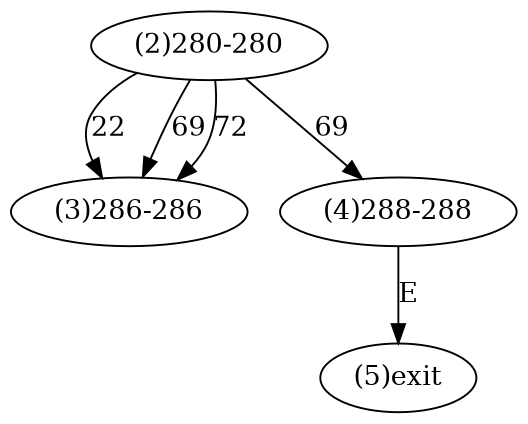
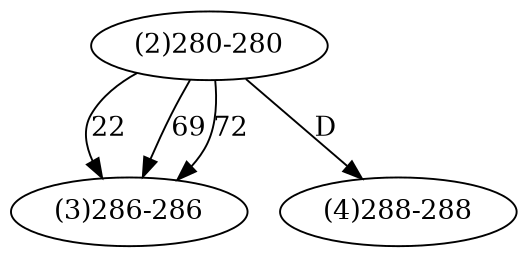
edge "(2)280-280" -> "(4)288-288": label "69" -> "D"
node "(5)exit": removed
